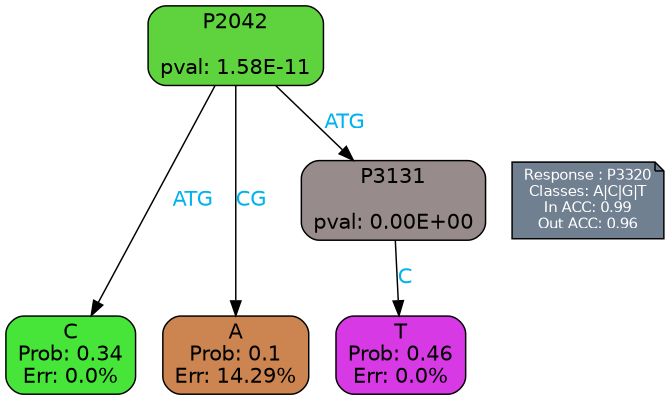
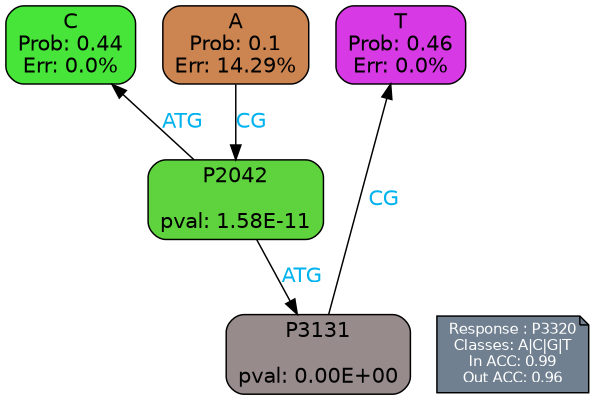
edge "P2042 pval: 1.58E-11" -> "A Prob: 0.1 Err: 14.29%": reversed
edge "P3131 pval: 0.00E+00" -> "T Prob: 0.46 Err: 0.0%": label "C" -> "CG"
node "C Prob: 0.34 Err: 0.0%": label "C Prob: 0.34 Err: 0.0%" -> "C Prob: 0.44 Err: 0.0%"
